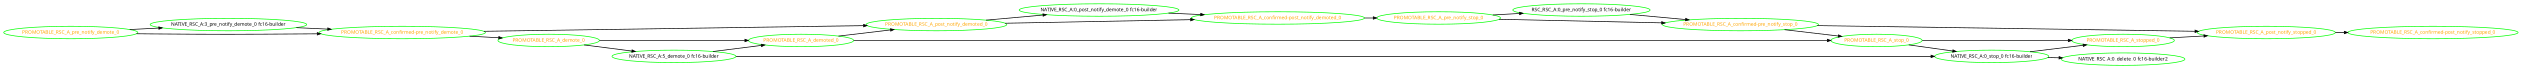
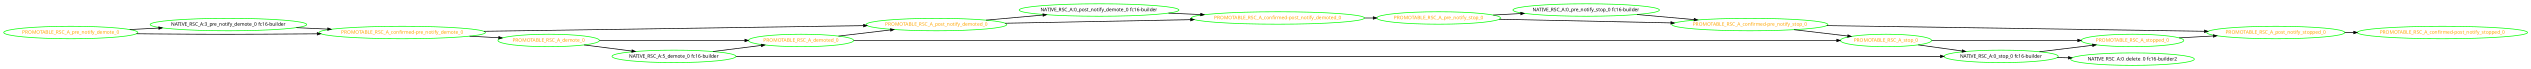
node "RSC_RSC_A:0_pre_notify_stop_0 fc16-builder": label "RSC_RSC_A:0_pre_notify_stop_0 fc16-builder" -> "NATIVE_RSC_A:0_pre_notify_stop_0 fc16-builder"
